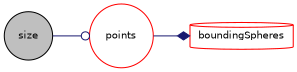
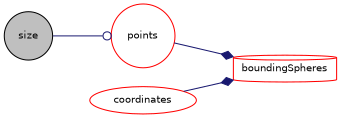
node "coordinates": added
